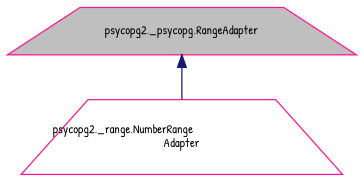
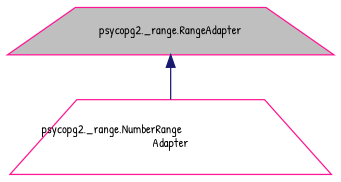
node "psycopg2._psycopg.RangeAdapter": label "psycopg2._psycopg.RangeAdapter" -> "psycopg2._range.RangeAdapter"
